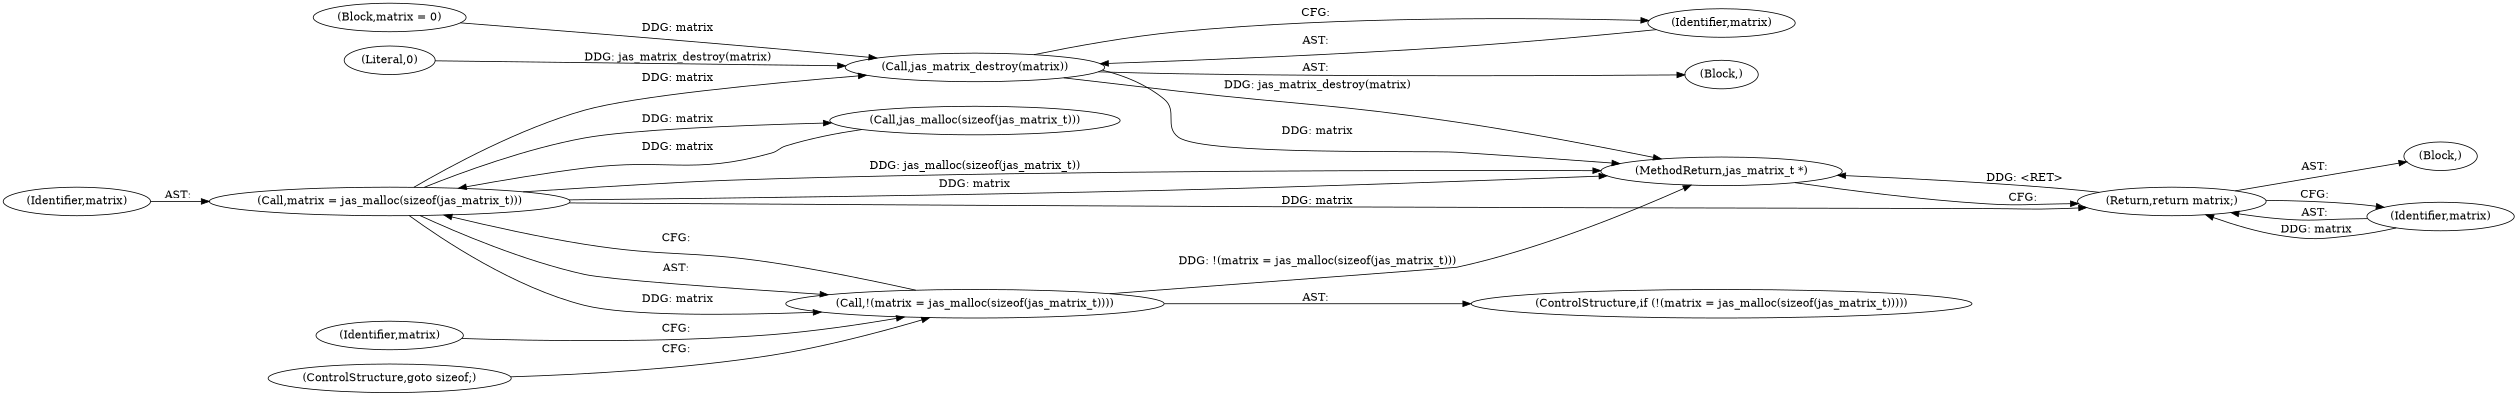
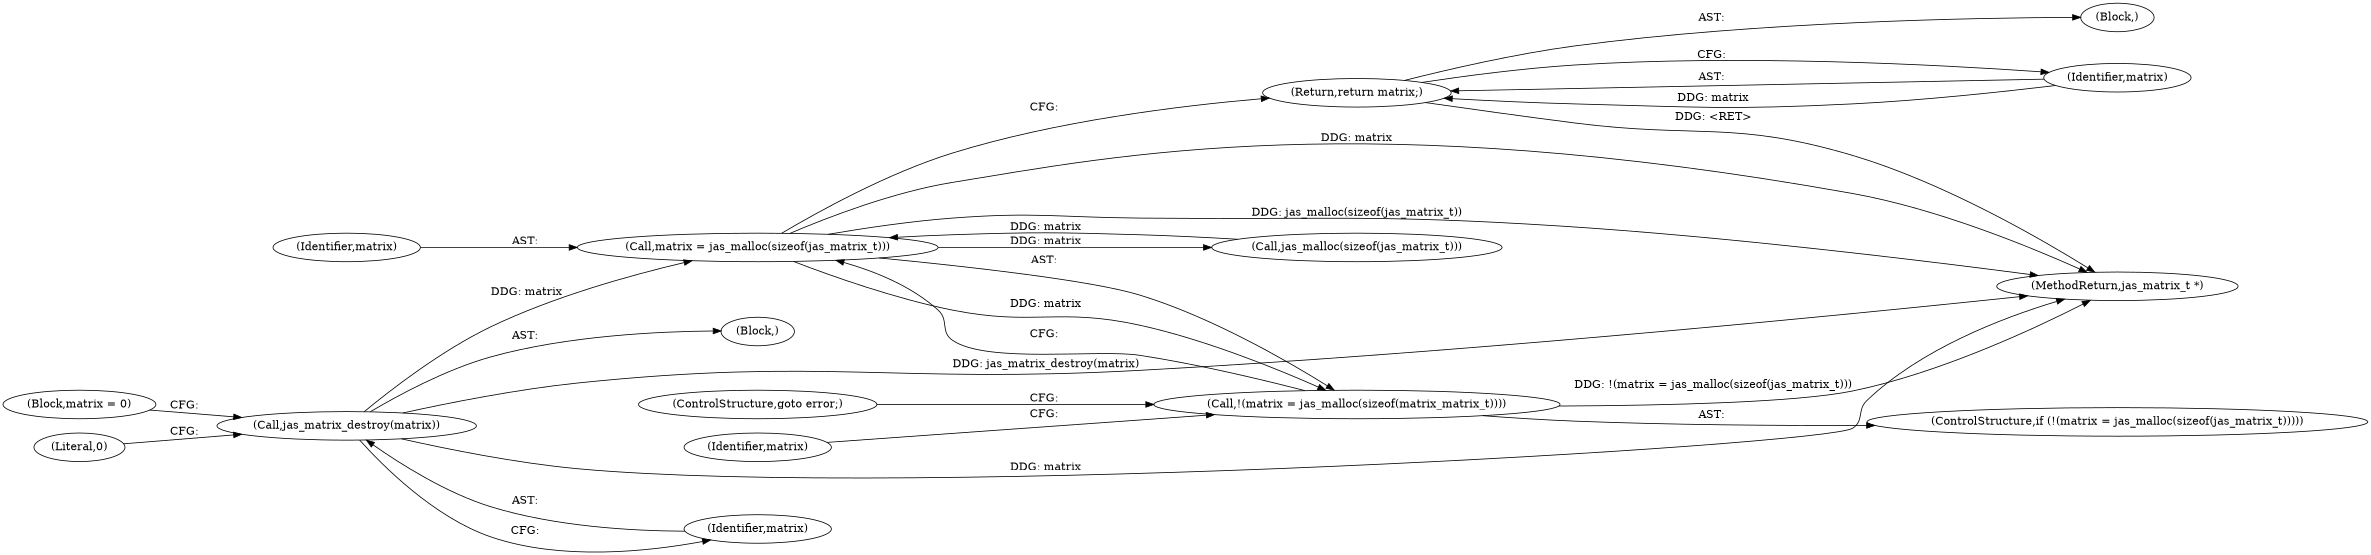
edge "(Block,matrix = 0)" -> "(Call,jas_matrix_destroy(matrix))": label "DDG: matrix" -> "CFG: "
edge "(Literal,0)" -> "(Call,jas_matrix_destroy(matrix))": label "DDG: jas_matrix_destroy(matrix)" -> "CFG: "
edge "(Call,matrix = jas_malloc(sizeof(jas_matrix_t)))" -> "(Call,jas_matrix_destroy(matrix))": reversed
edge "(MethodReturn,jas_matrix_t *)" -> "(Return,return matrix;)": removed, label "CFG:"
edge "(Call,matrix = jas_malloc(sizeof(jas_matrix_t)))" -> "(Return,return matrix;)": label "DDG: matrix" -> "CFG: "
node "(Call,!(matrix = jas_malloc(sizeof(jas_matrix_t))))": label "(Call,!(matrix = jas_malloc(sizeof(jas_matrix_t))))" -> "(Call,!(matrix = jas_malloc(sizeof(matrix_matrix_t))))"
node "(ControlStructure,goto sizeof;)": label "(ControlStructure,goto sizeof;)" -> "(ControlStructure,goto error;)"
